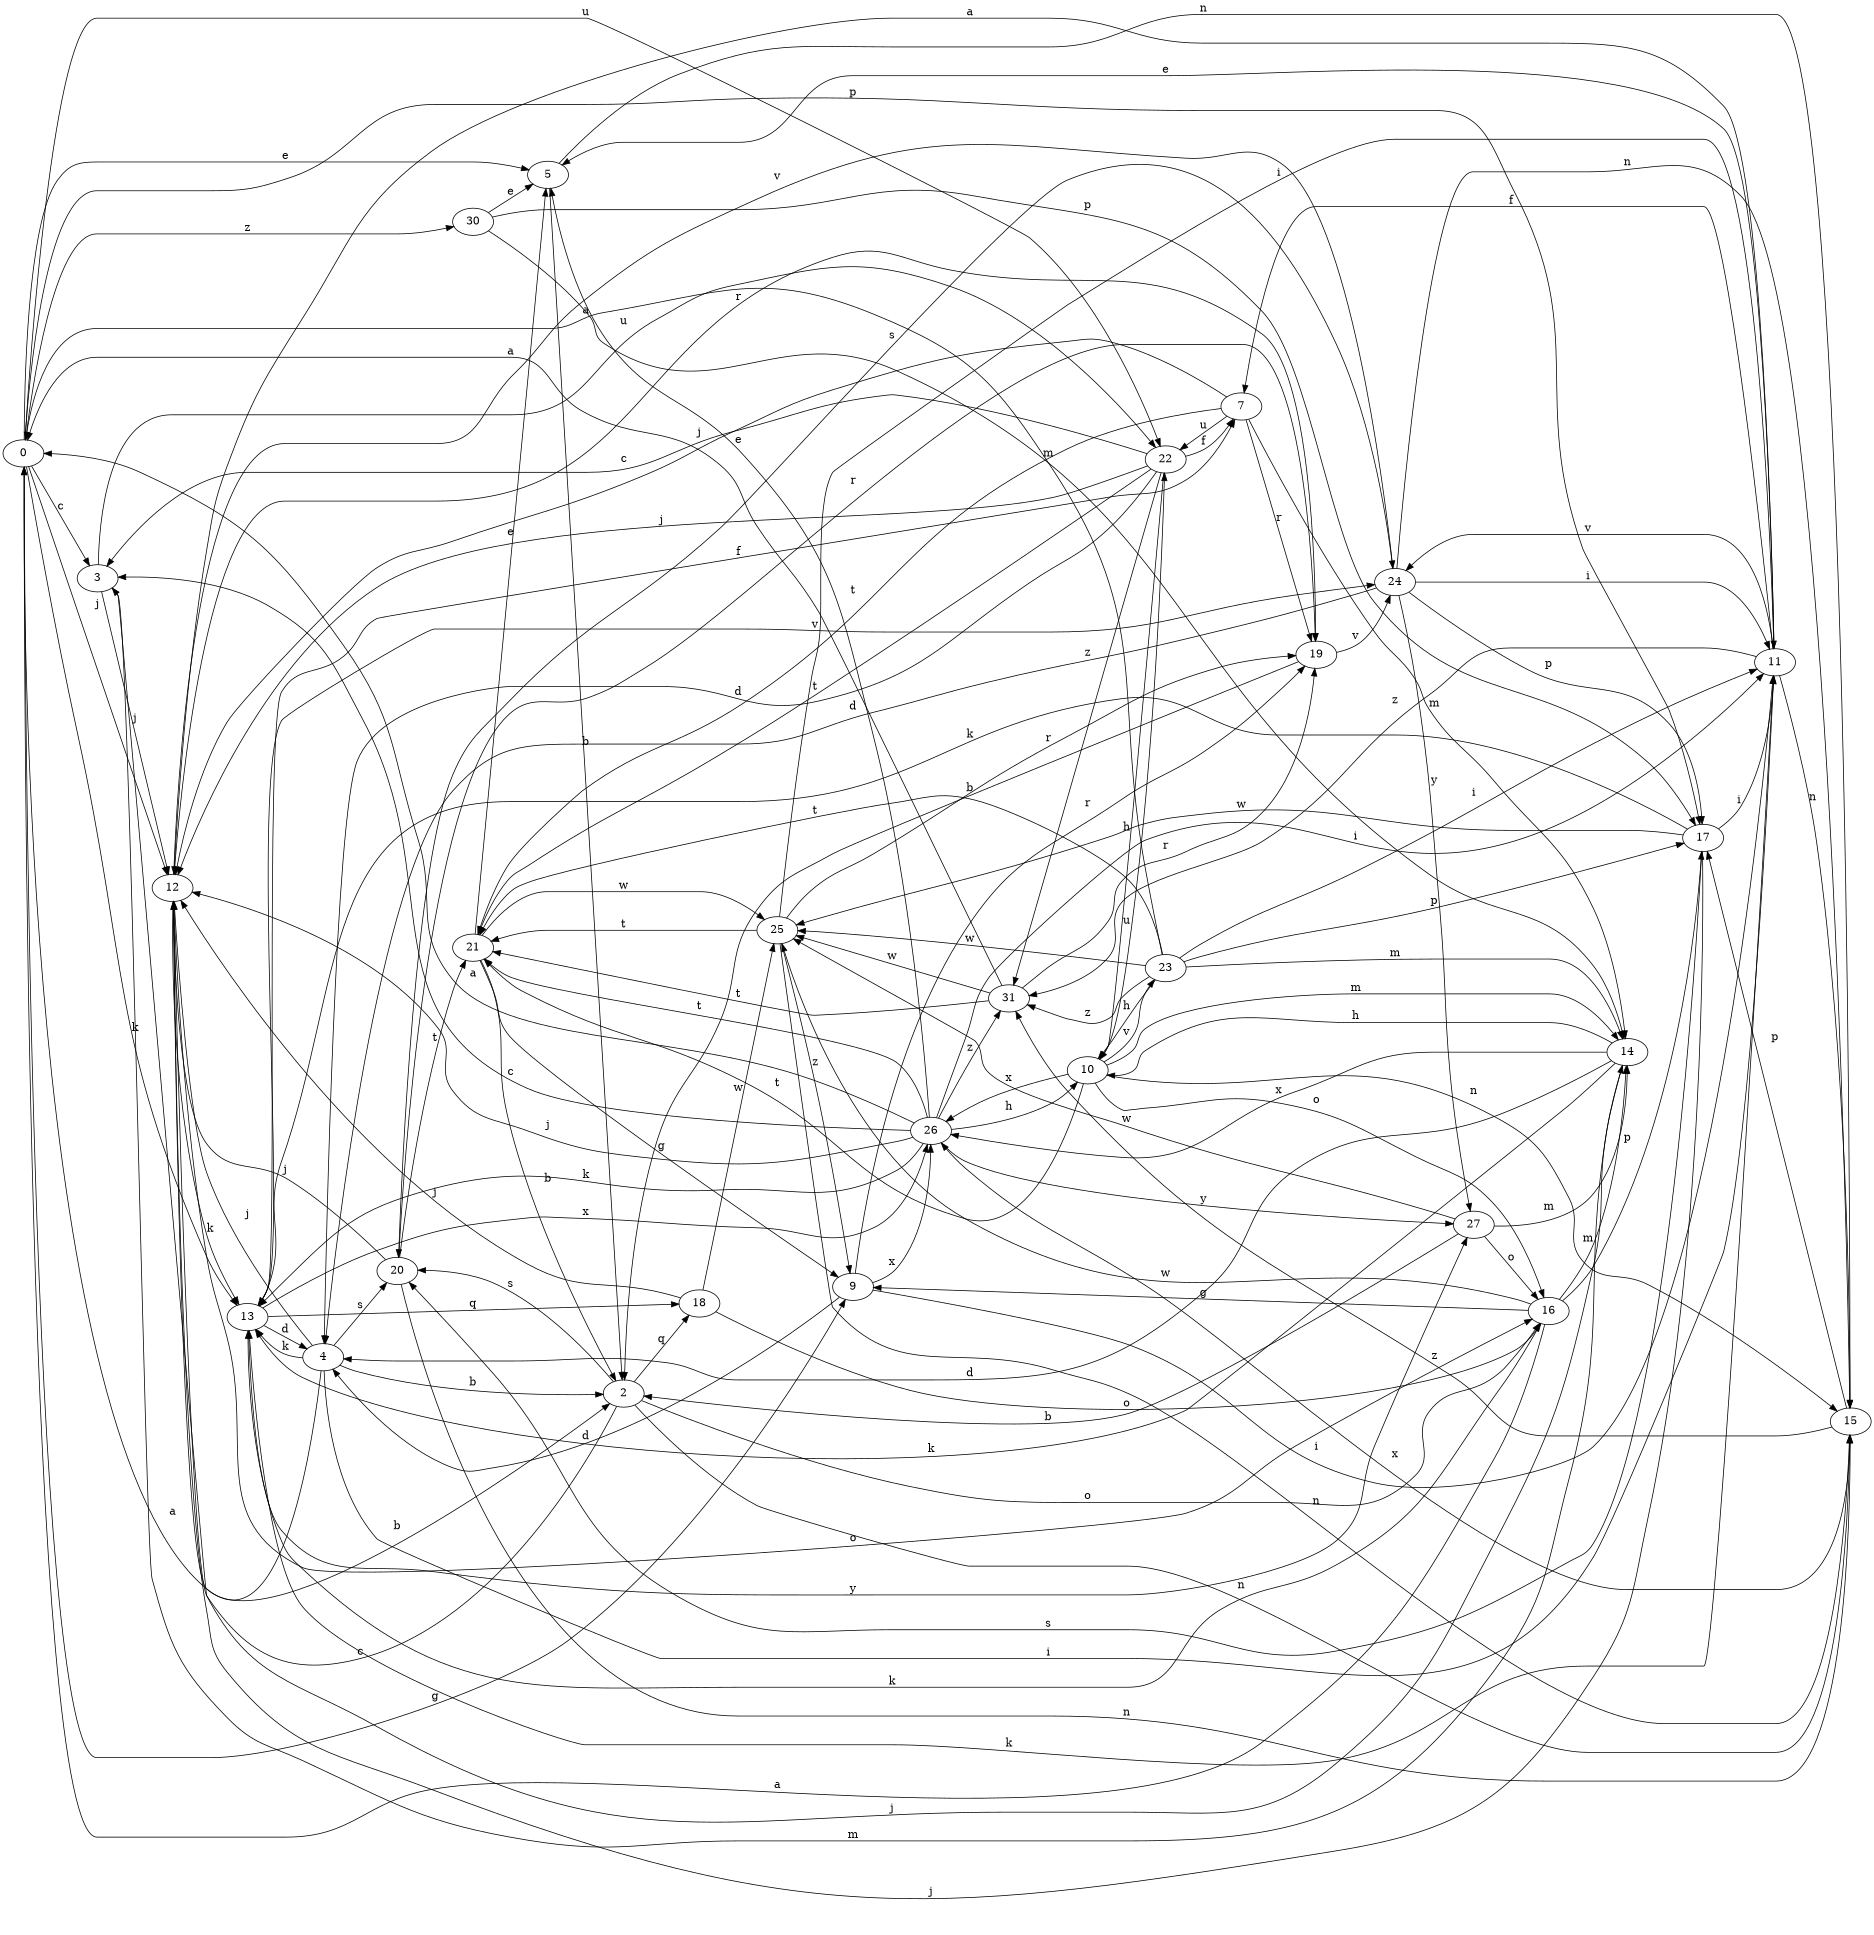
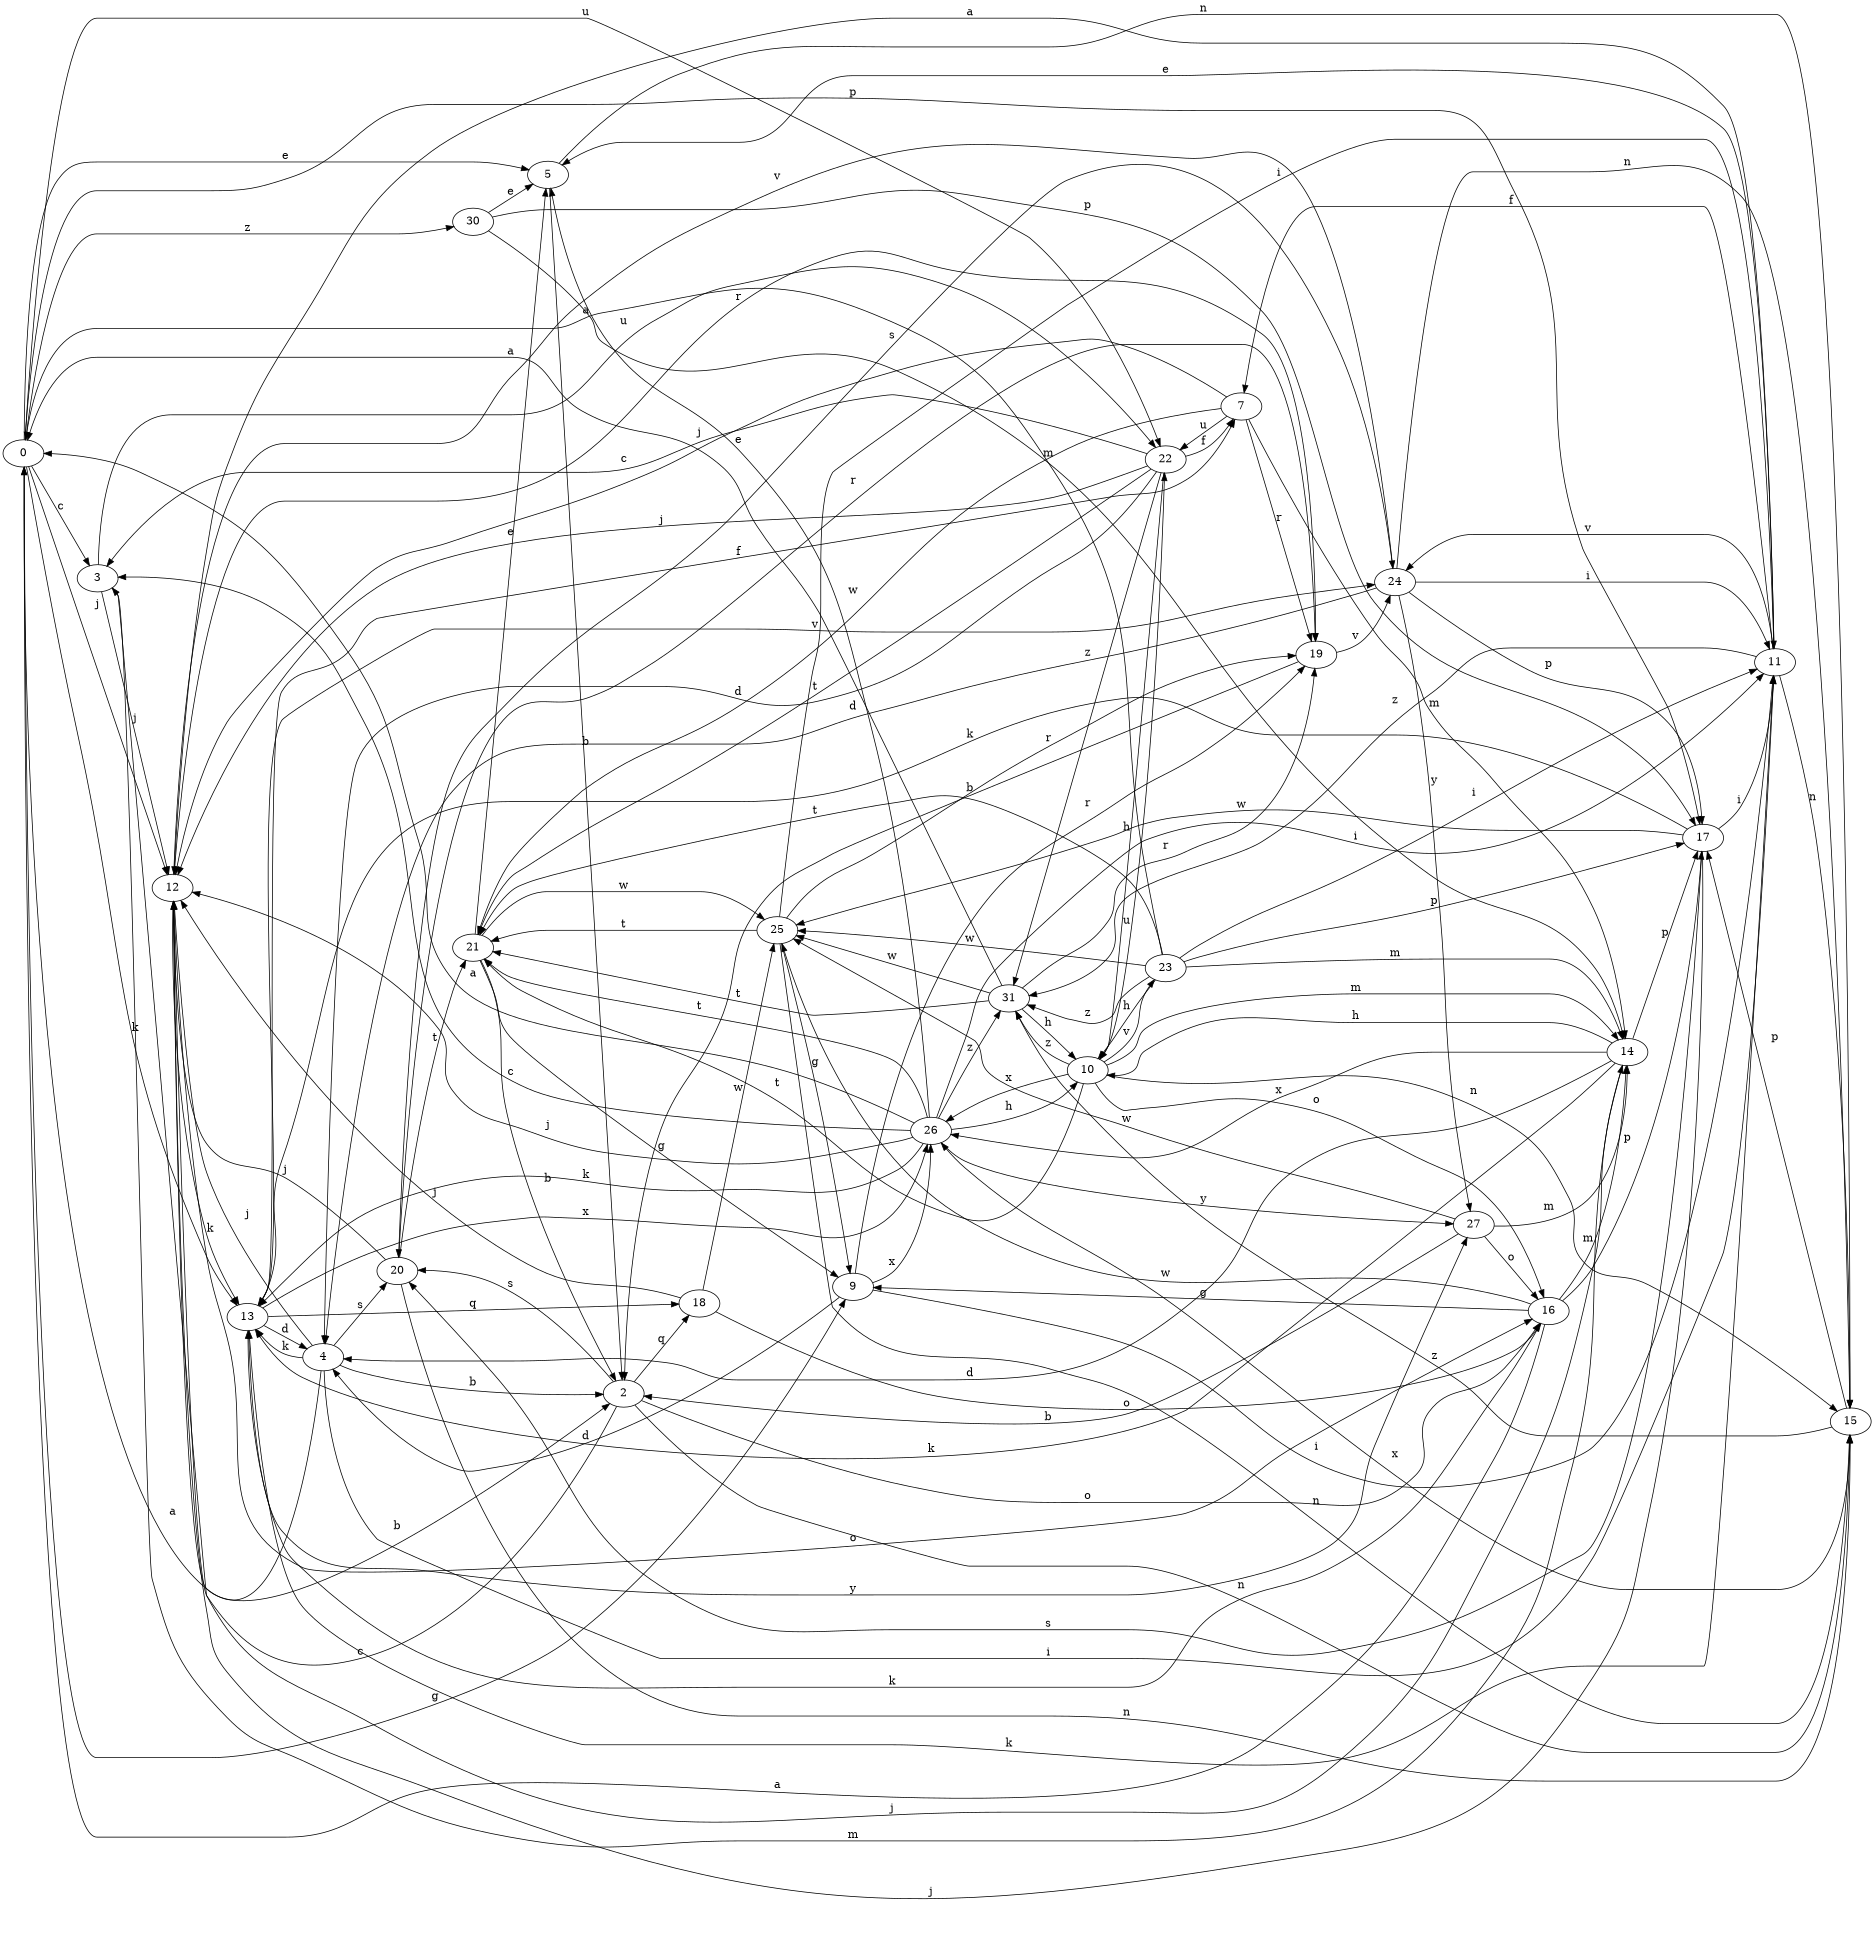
edge "7" -> "21": label "t" -> "w"
edge "14" -> "17": added, label "p"
edge "31" -> "10": added, label "h"
edge "10" -> "31": added, label "z"
edge "25" -> "9": label "z" -> "g"
